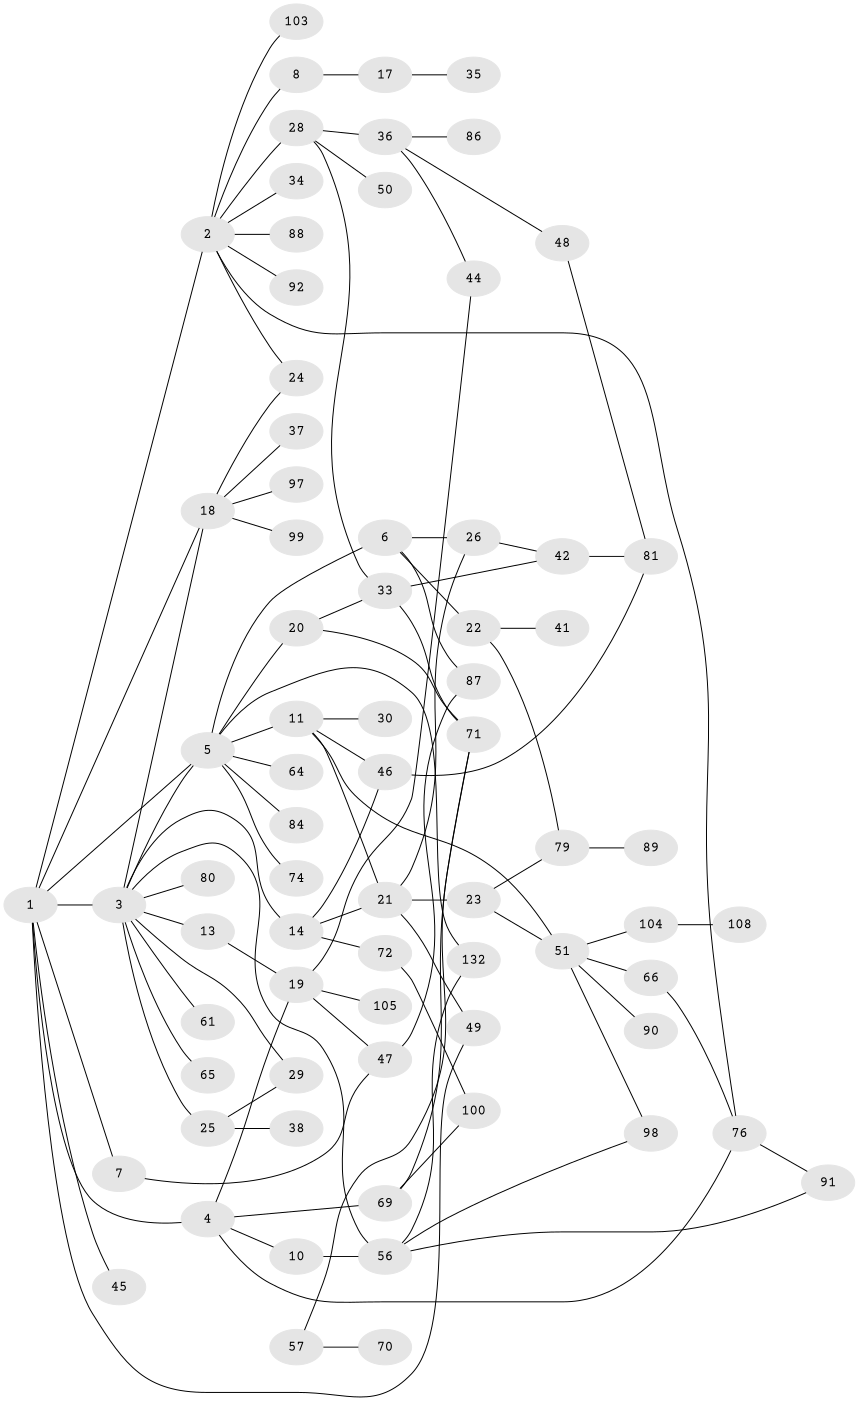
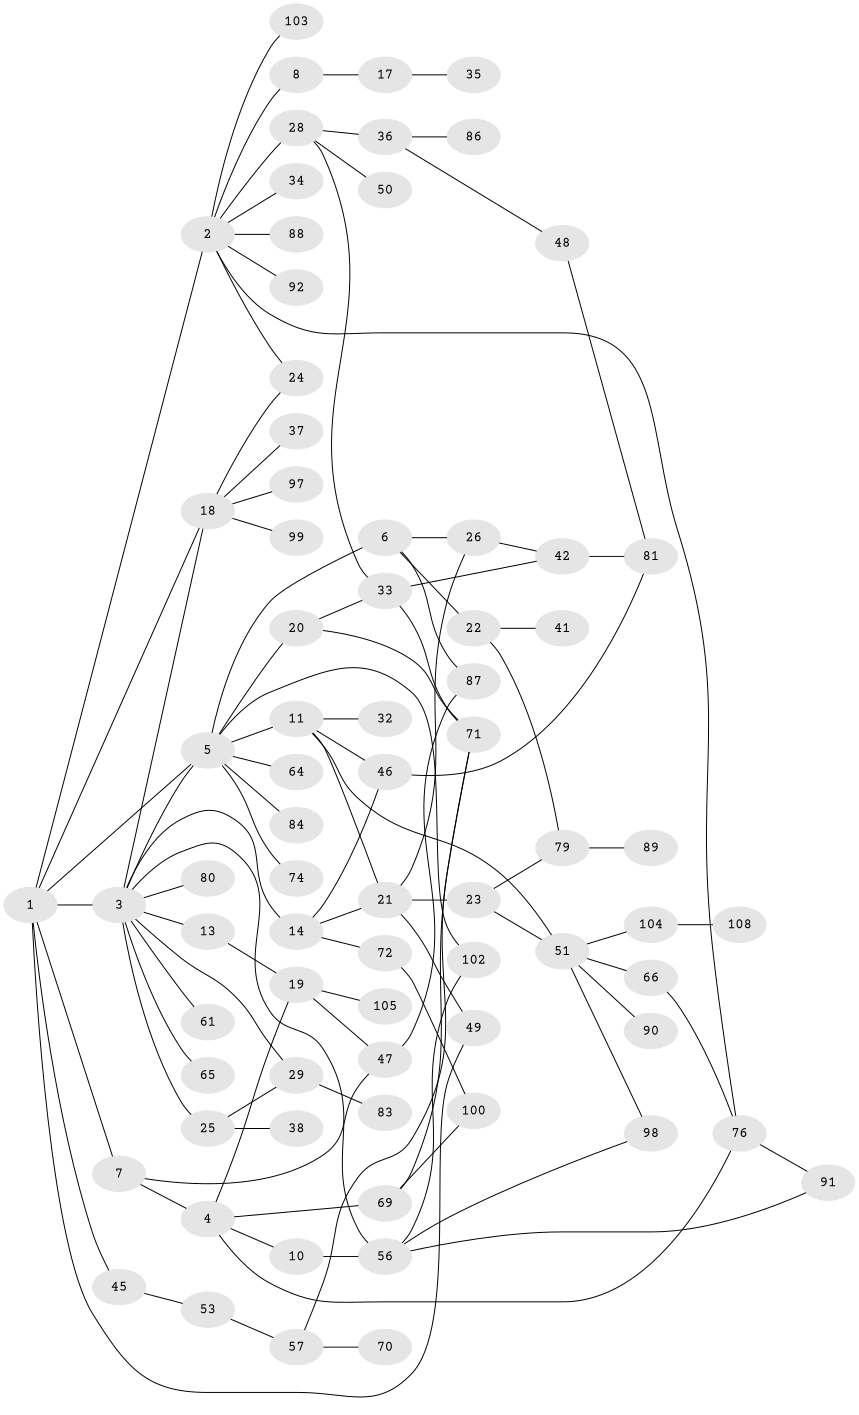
node "44": removed
node "30": label "30" -> "32"
node "132": label "132" -> "102"
node "83": added
edge "1" -- "4": now "7" -- "4"
node "53": added
